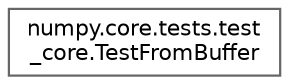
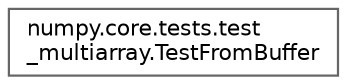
node "numpy.core.tests.test _core.TestFromBuffer": label "numpy.core.tests.test _core.TestFromBuffer" -> "numpy.core.tests.test _multiarray.TestFromBuffer"
